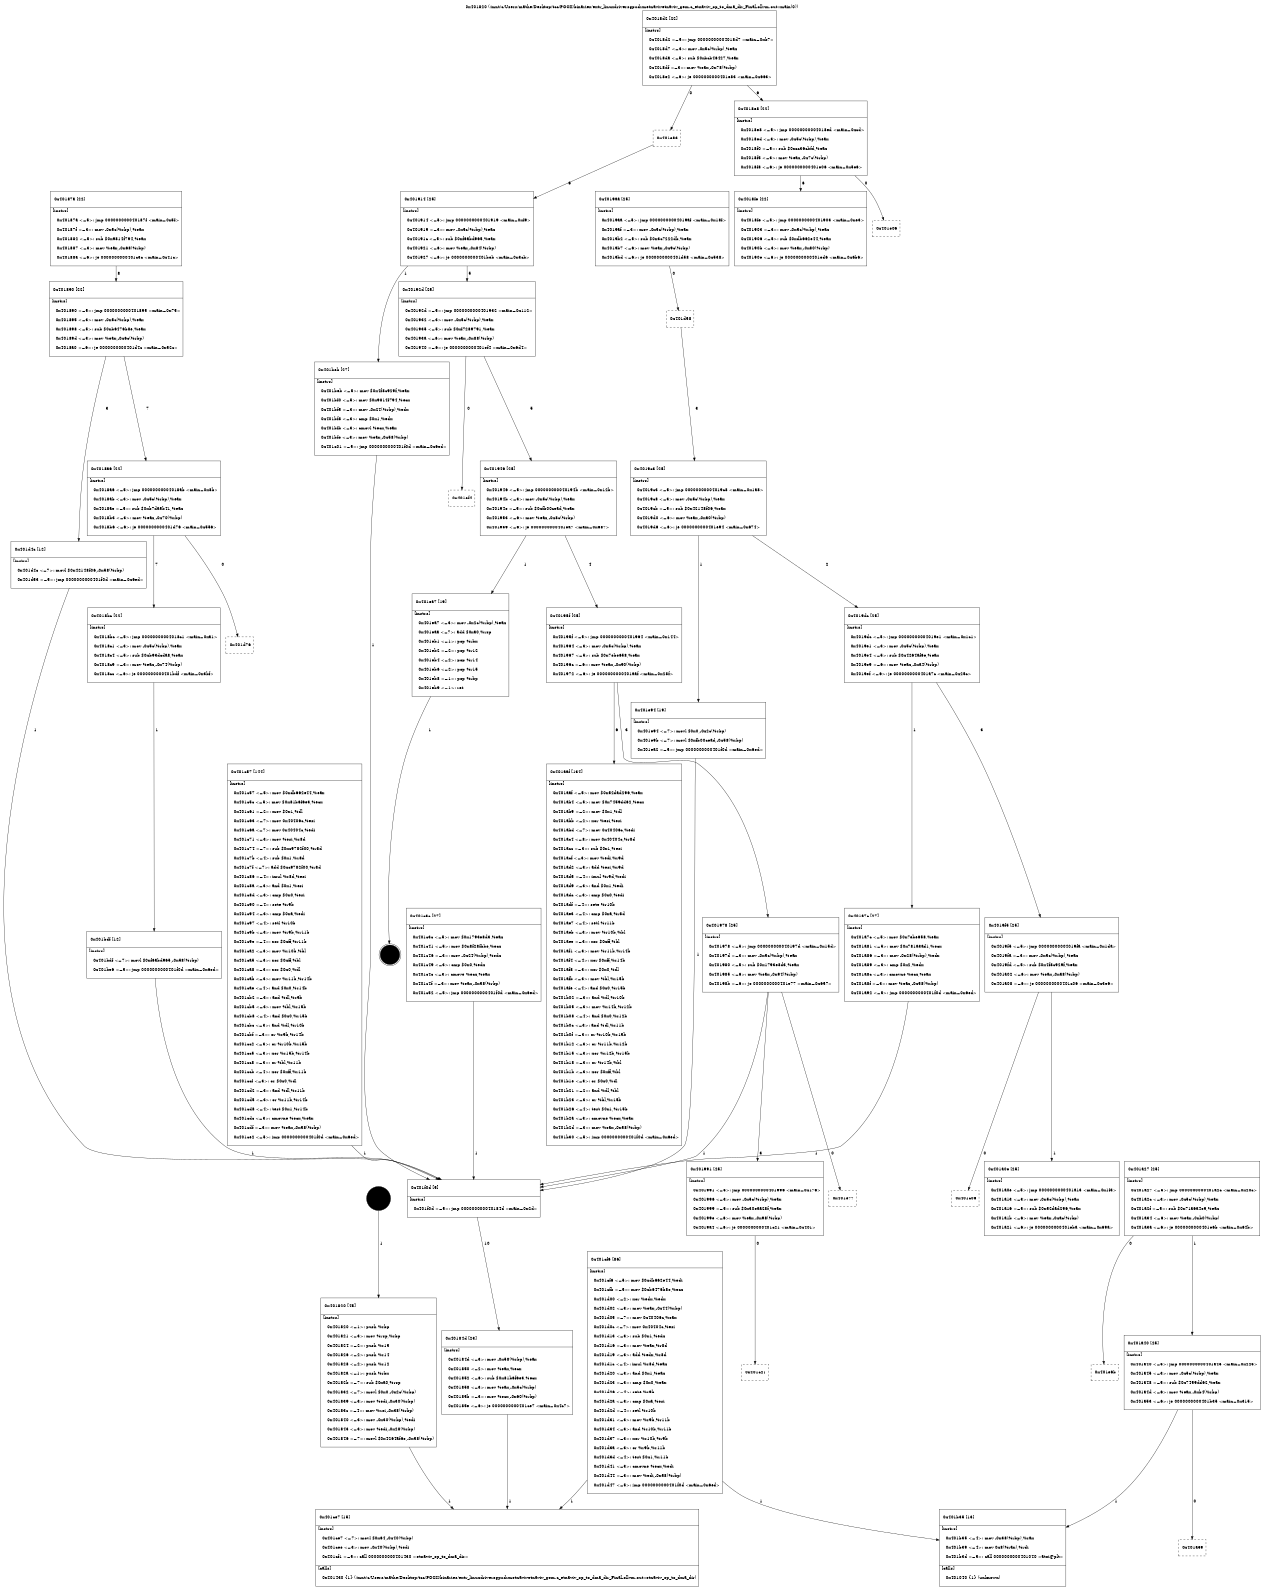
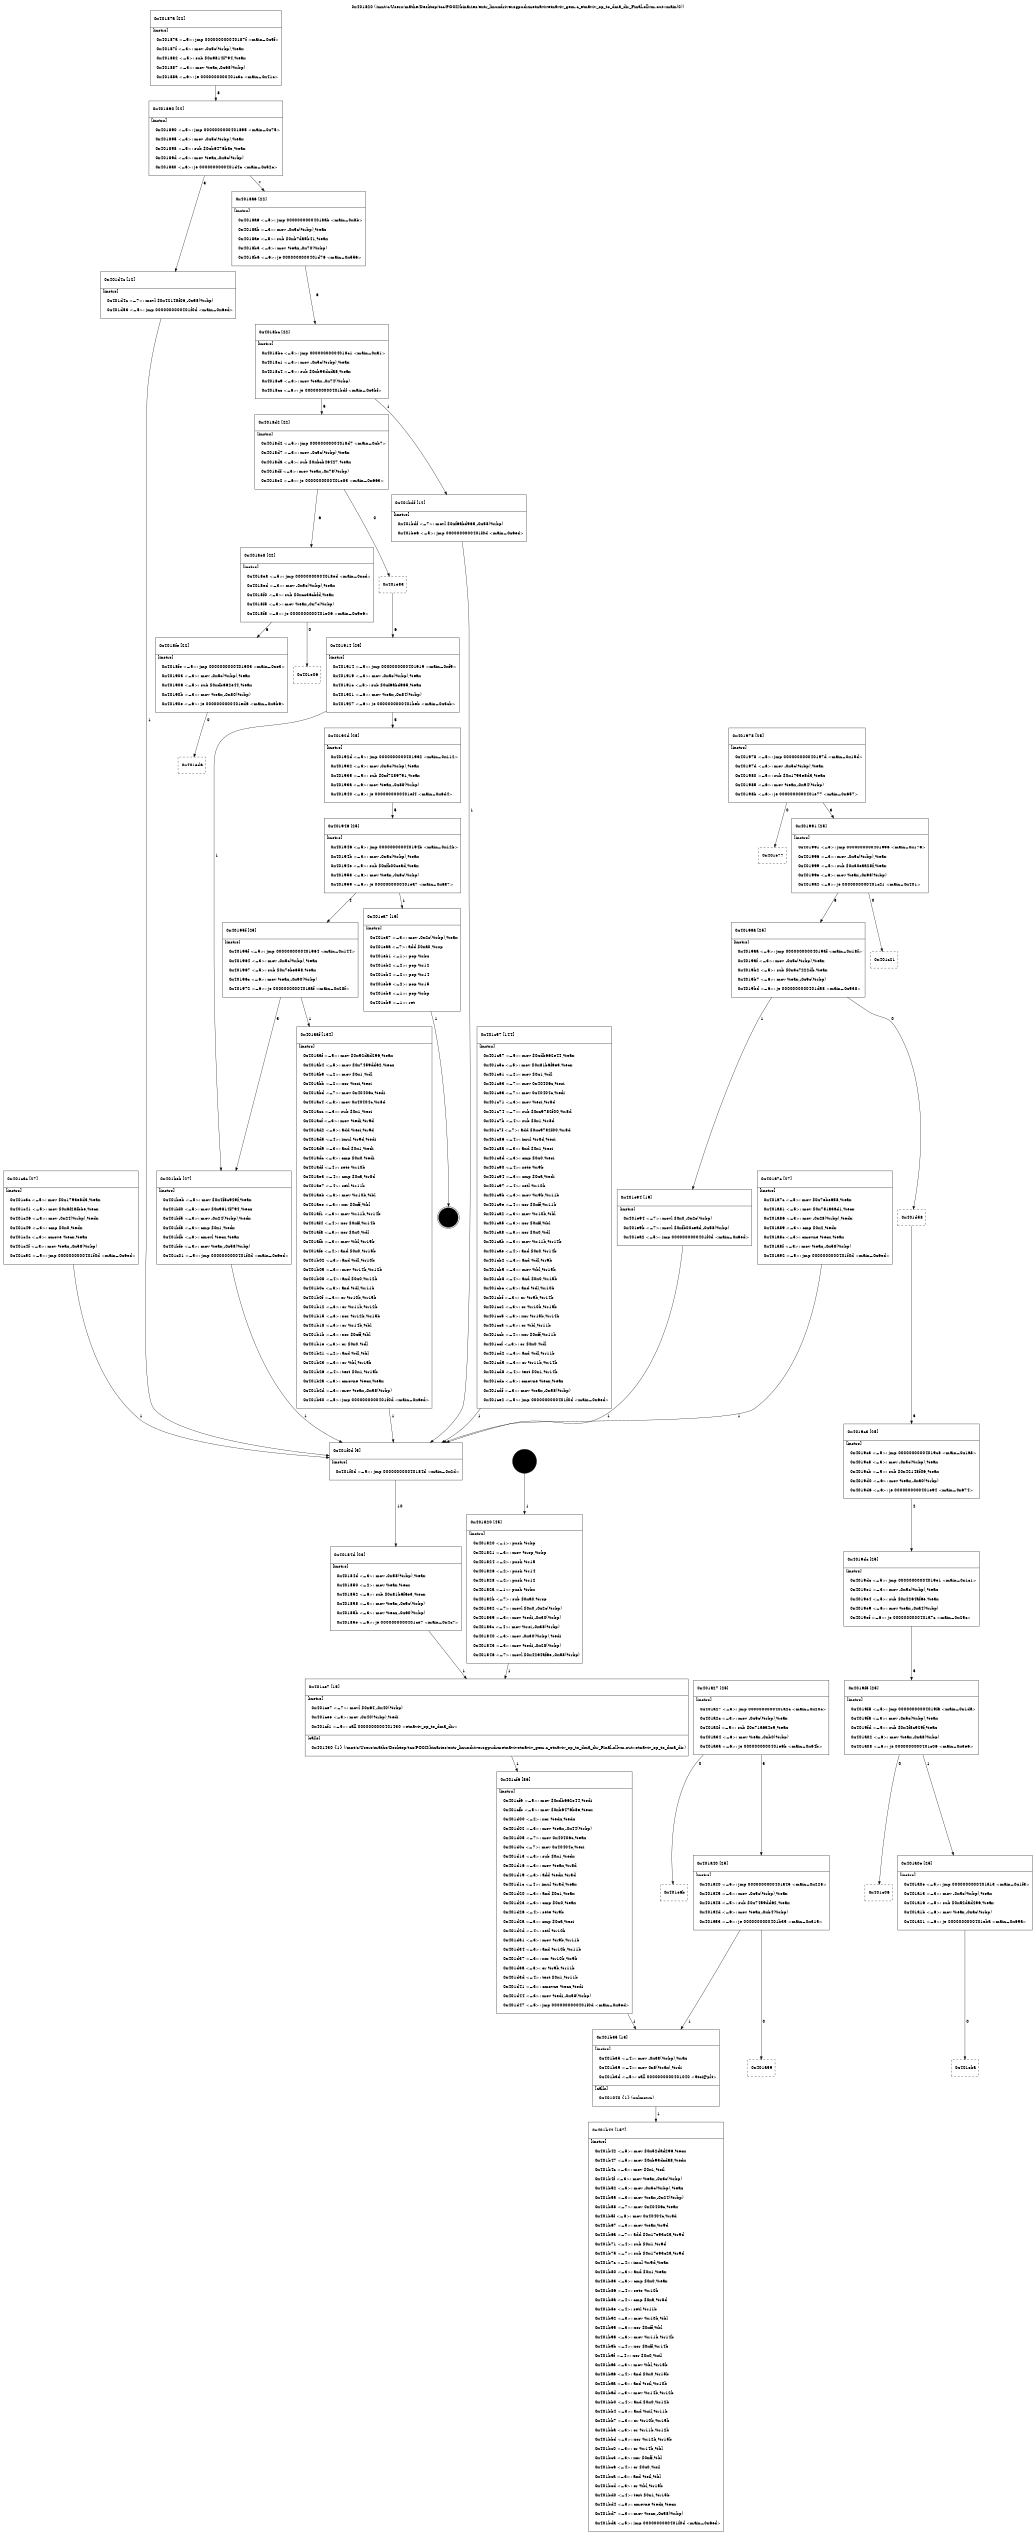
edge "0x4018bc [22]" -> "0x4018d2 [22]": added, label "6"
node "0x401ef4": removed
edge "0x4018a6 [22]" -> "0x4018bc [22]": label " 7" -> " 6"
edge "0x4019c3 [25]" -> "0x401e94 [19]": now "0x4019aa [25]" -> "0x401e94 [19]"
node "0x401d76": removed
edge "0x40195f [25]" -> "0x401aaf [134]": label " 6" -> " 1"
node "0x401ed6": added
edge "0x40195f [25]" -> "0x401978 [25]": now "0x40195f [25]" -> "0x401beb [27]"
edge "0x4019dc [25]" -> "0x401a7c [27]": removed, label "1"
edge "0x401991 [25]" -> "0x4019aa [25]": added, label "3"
edge "0x401978 [25]" -> "0x401f0d [5]": now "0x401aaf [134]" -> "0x401f0d [5]"
edge "0x401a27 [25]" -> "0x401a40 [25]": label " 1" -> " 3"
edge "0x401cf6 [86]" -> "0x401ce7 [15]": reversed
node "0x401eba": added
node "0x401b42 [157]": added
